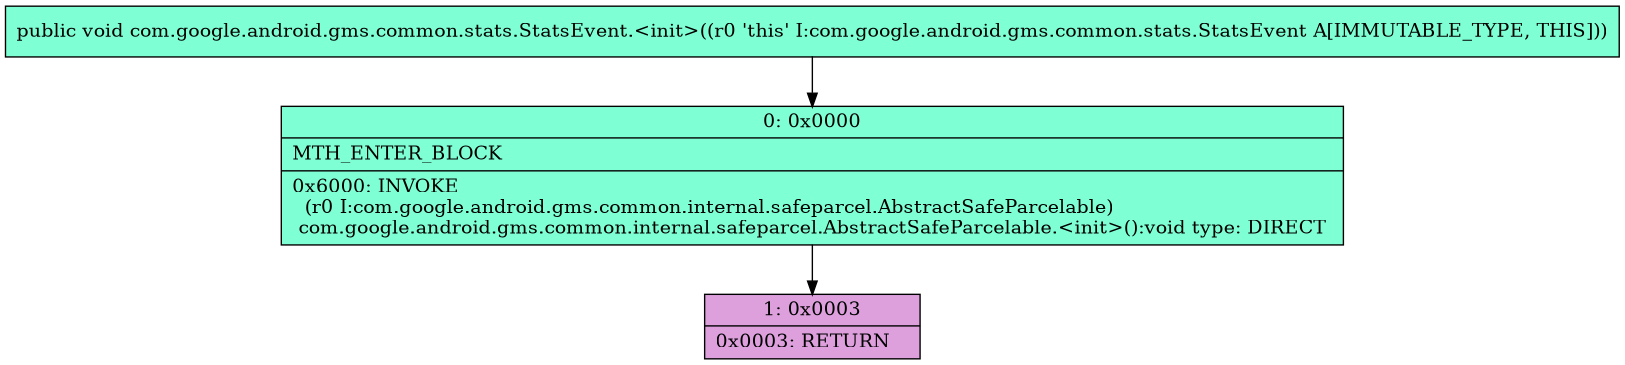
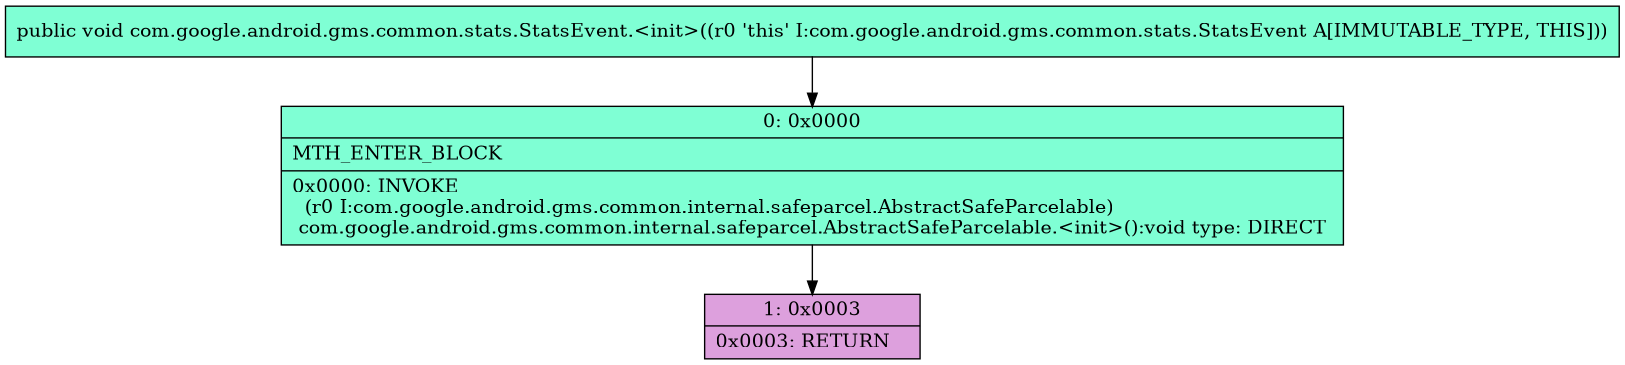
node "0: 0x0000": text "0x6000: INVOKE" -> "0x0000: INVOKE"
